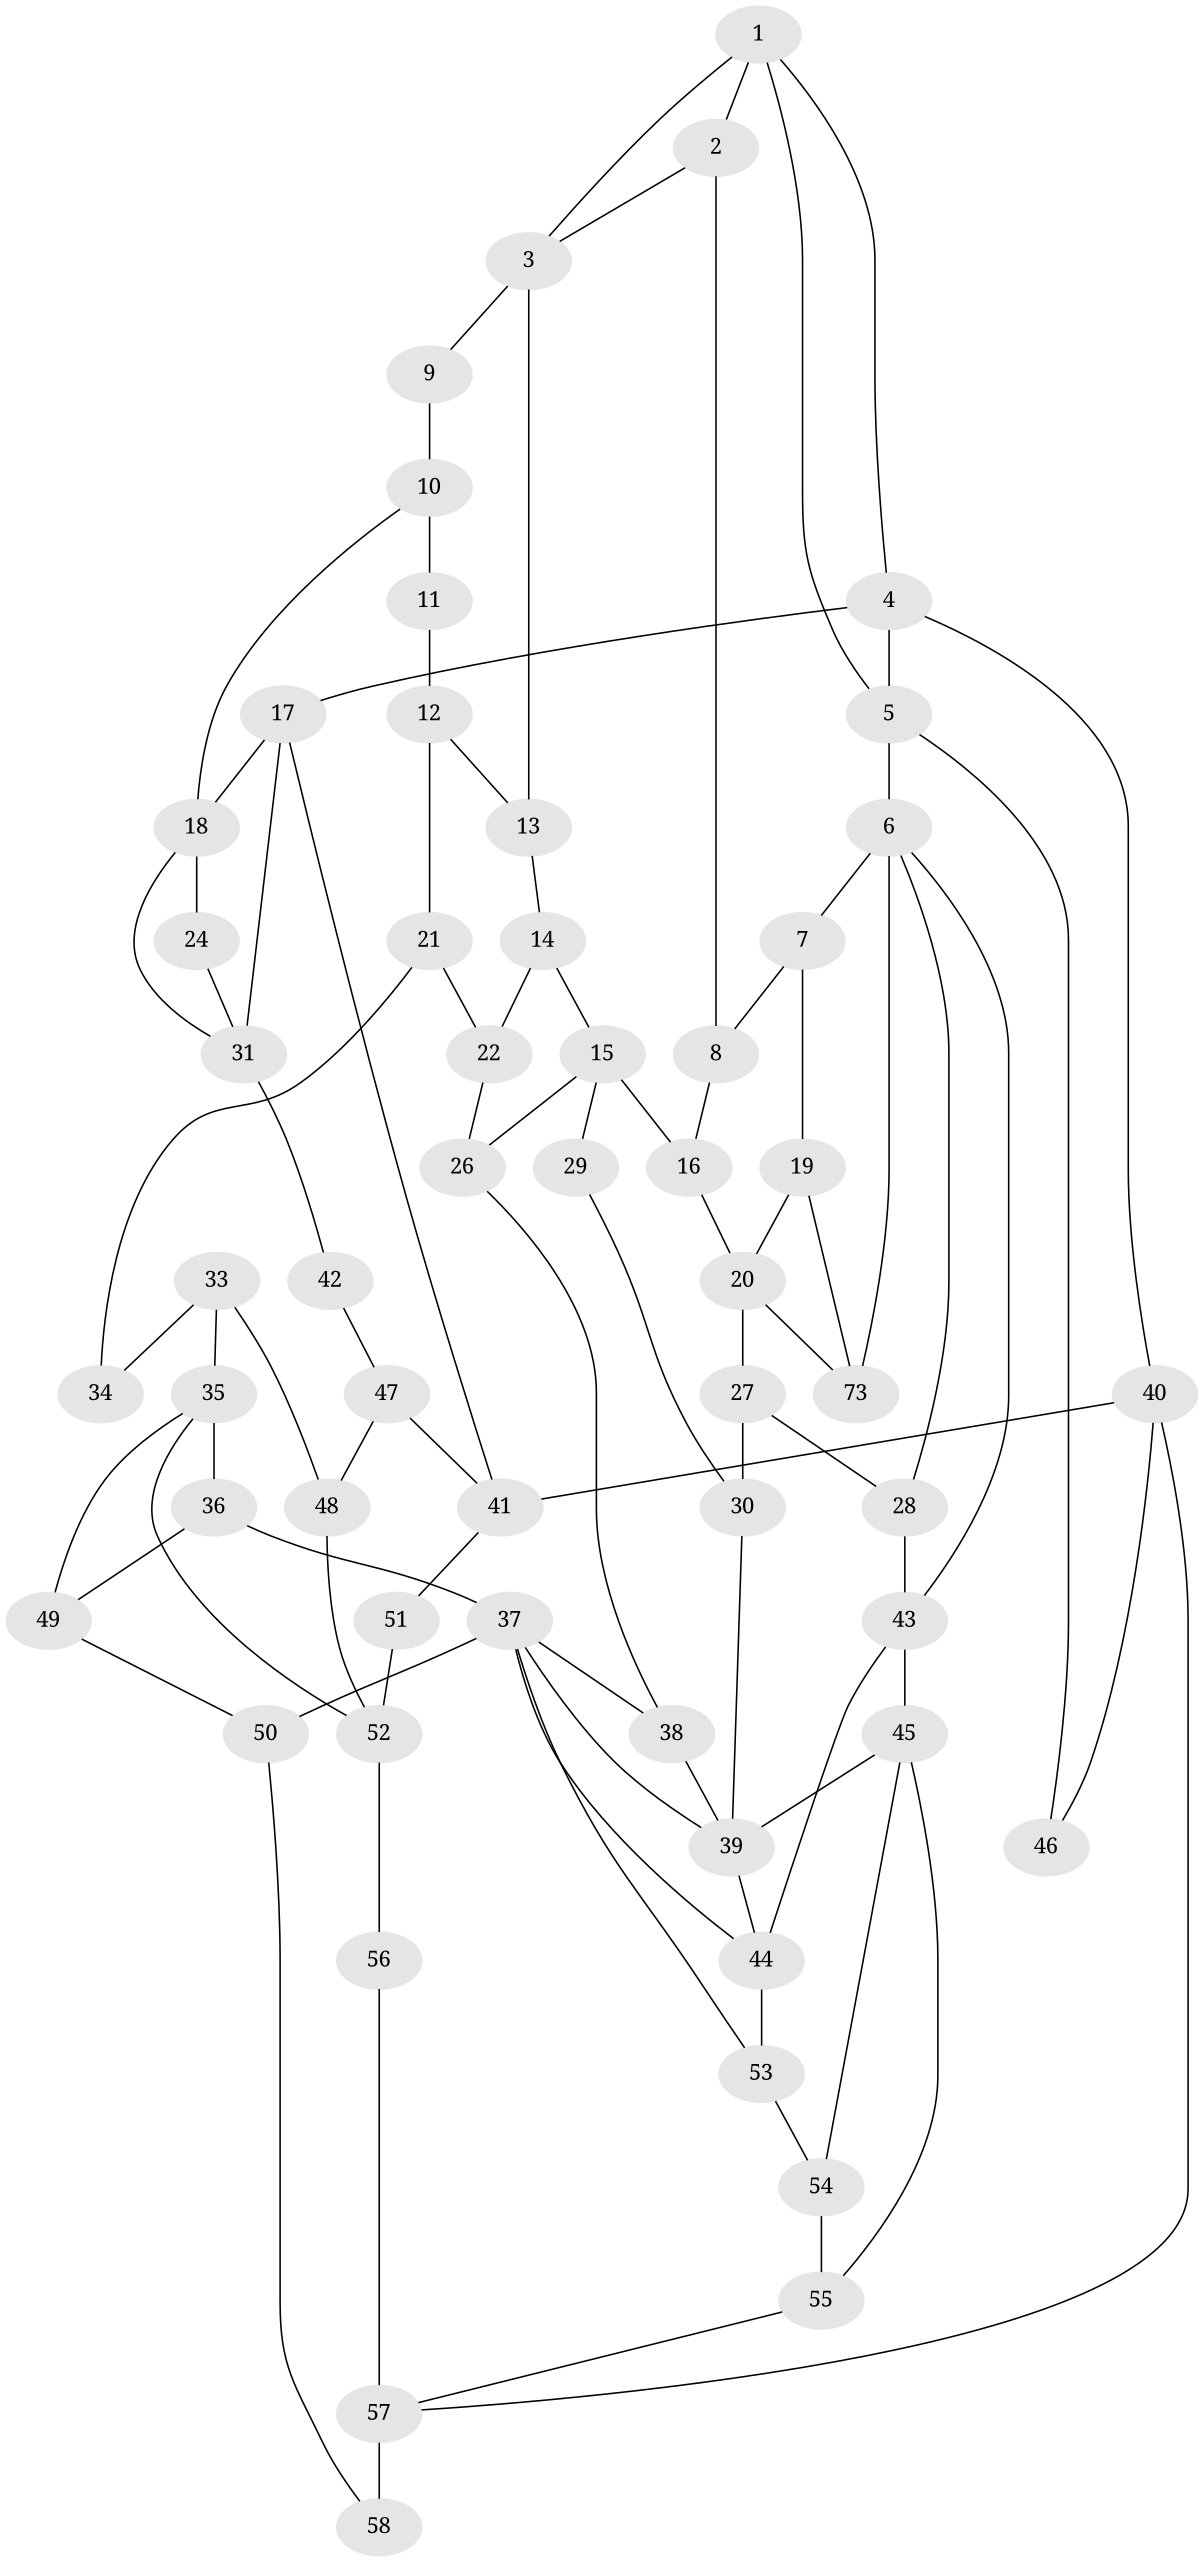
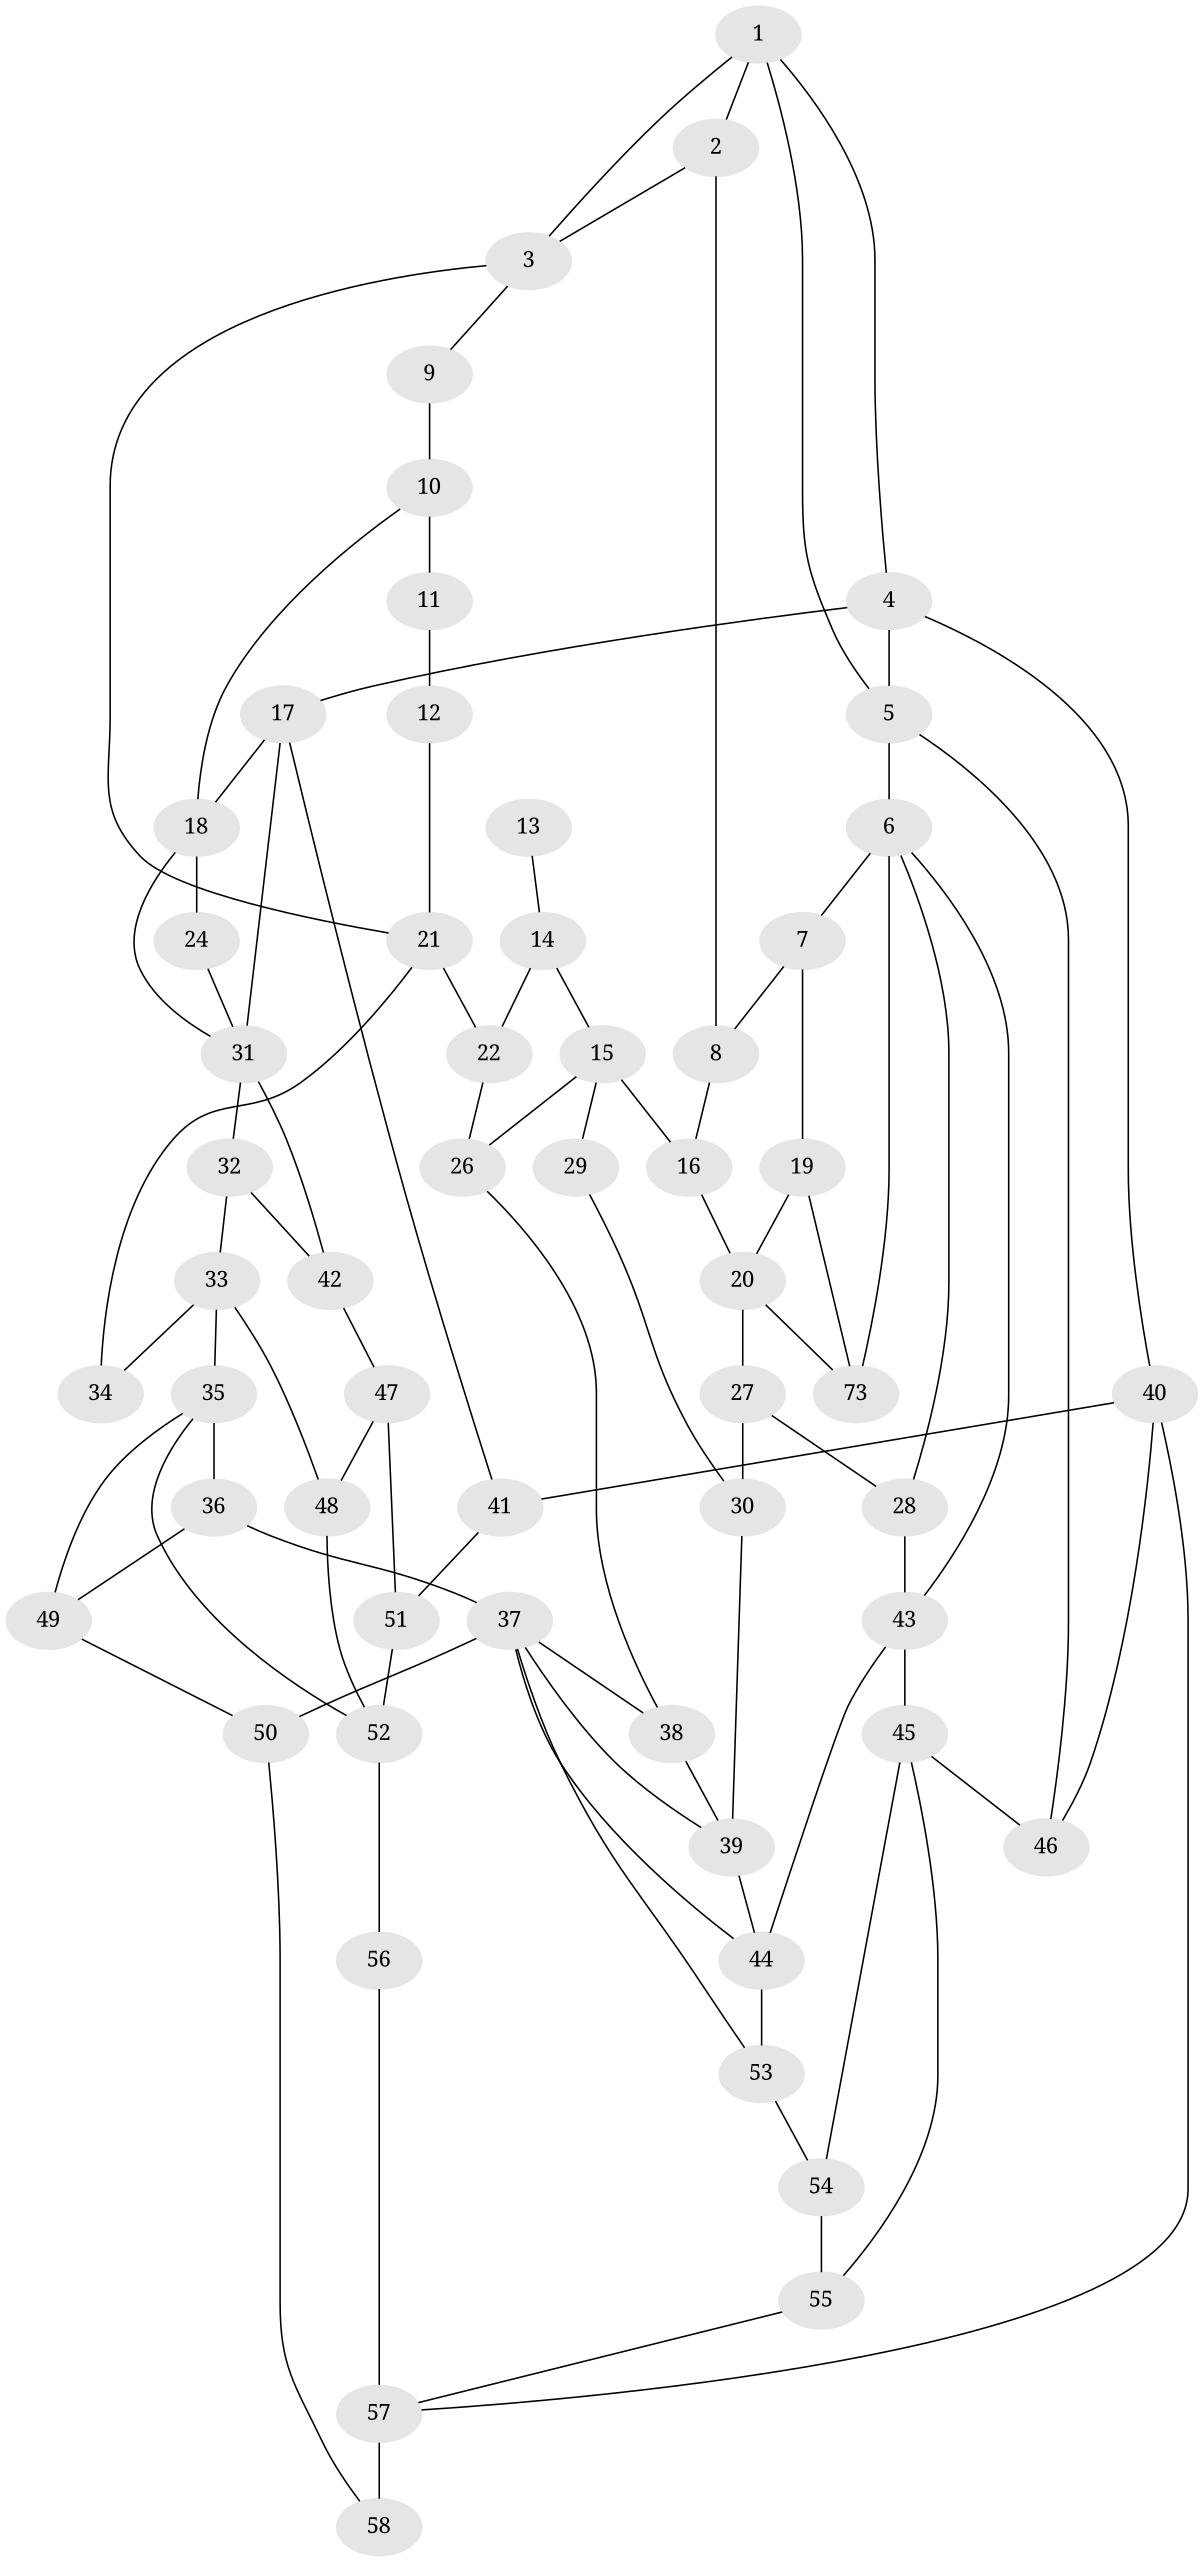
edge "3" -- "13": now "3" -- "21"
edge "12" -- "13": removed
node "32": added
edge "47" -- "41": now "47" -- "51"
edge "45" -- "39": now "45" -- "46"
